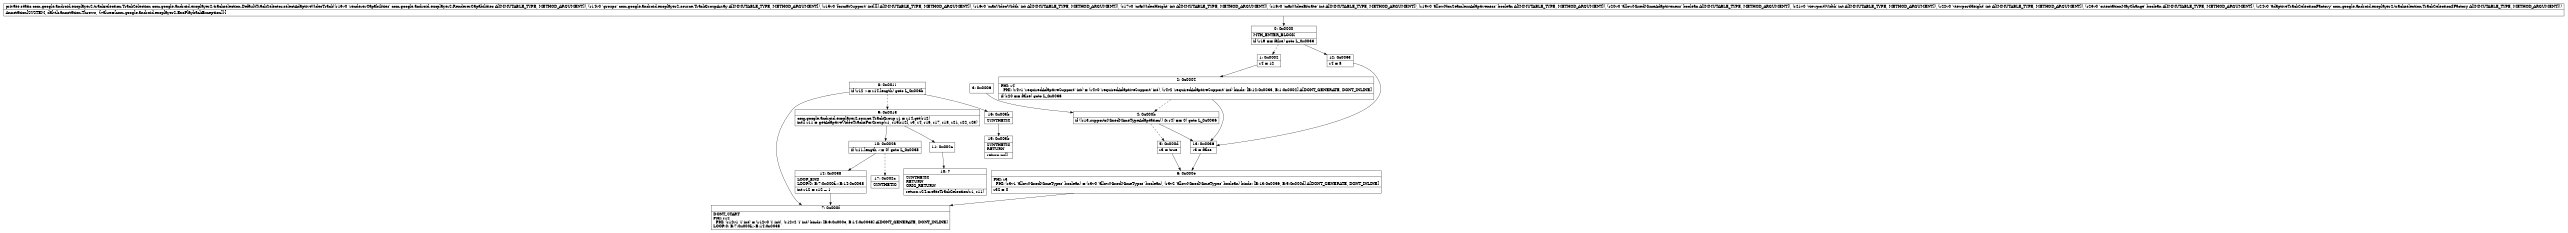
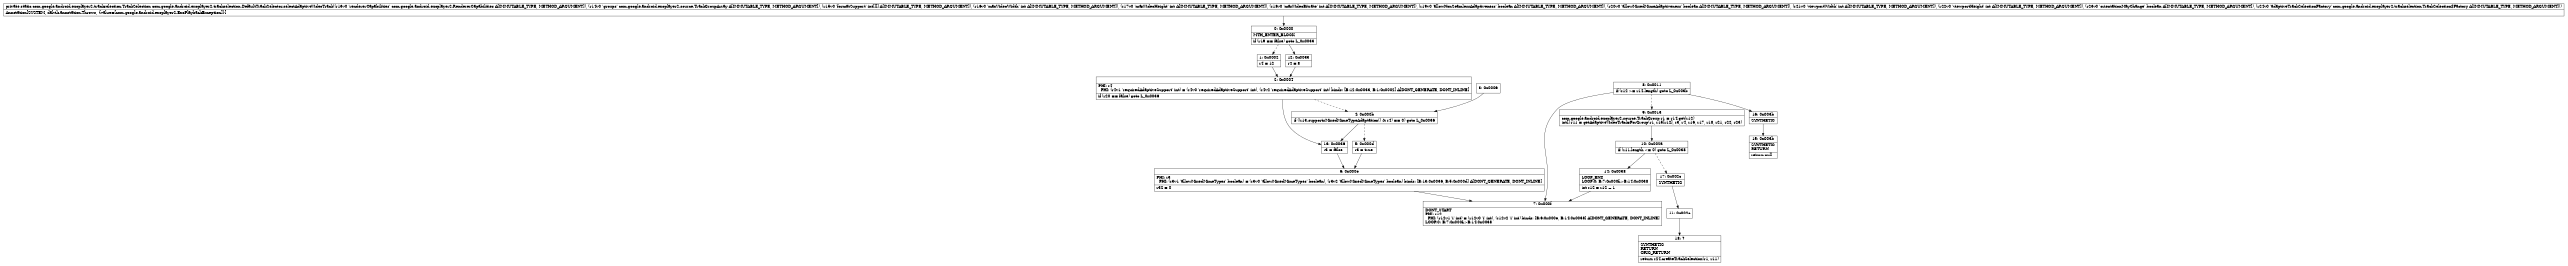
edge "12: 0x0033" -> "13: 0x0036": now "12: 0x0033" -> "2: 0x0004"
edge "9: 0x0013" -> "11: 0x002c": now "17: 0x002c" -> "11: 0x002c"
